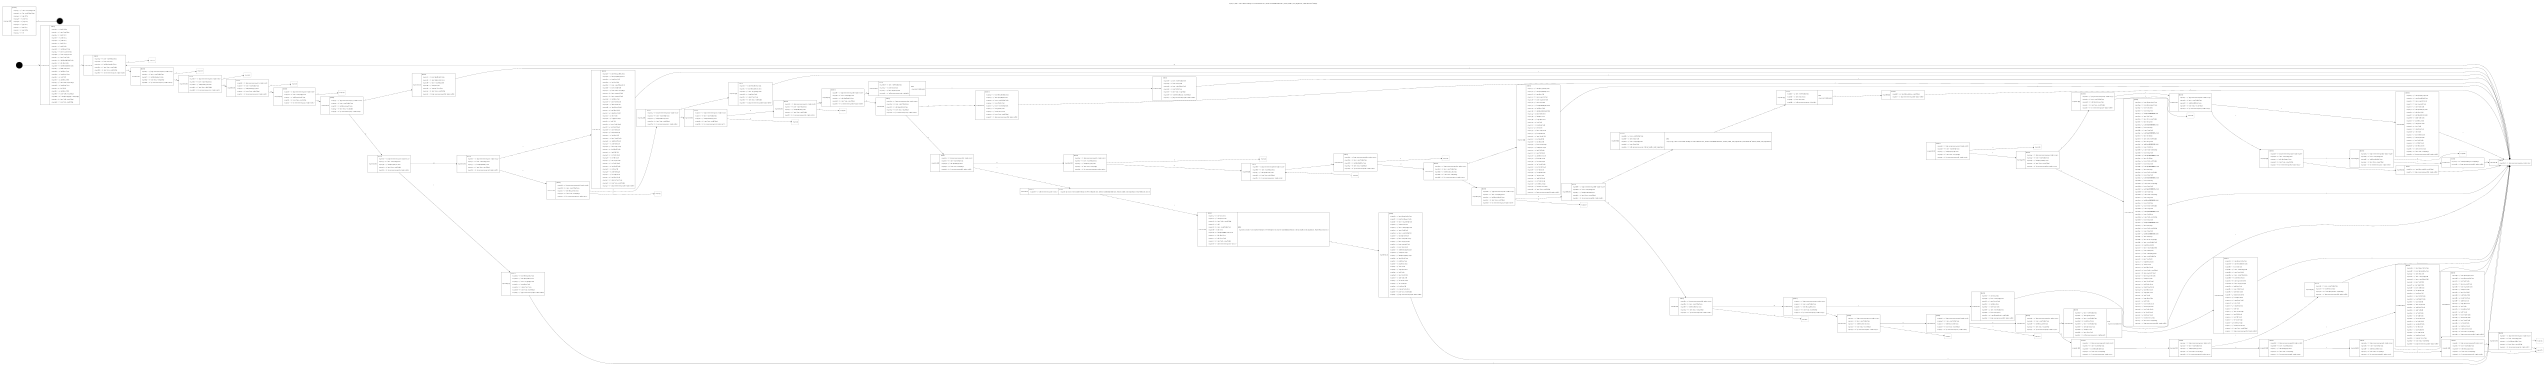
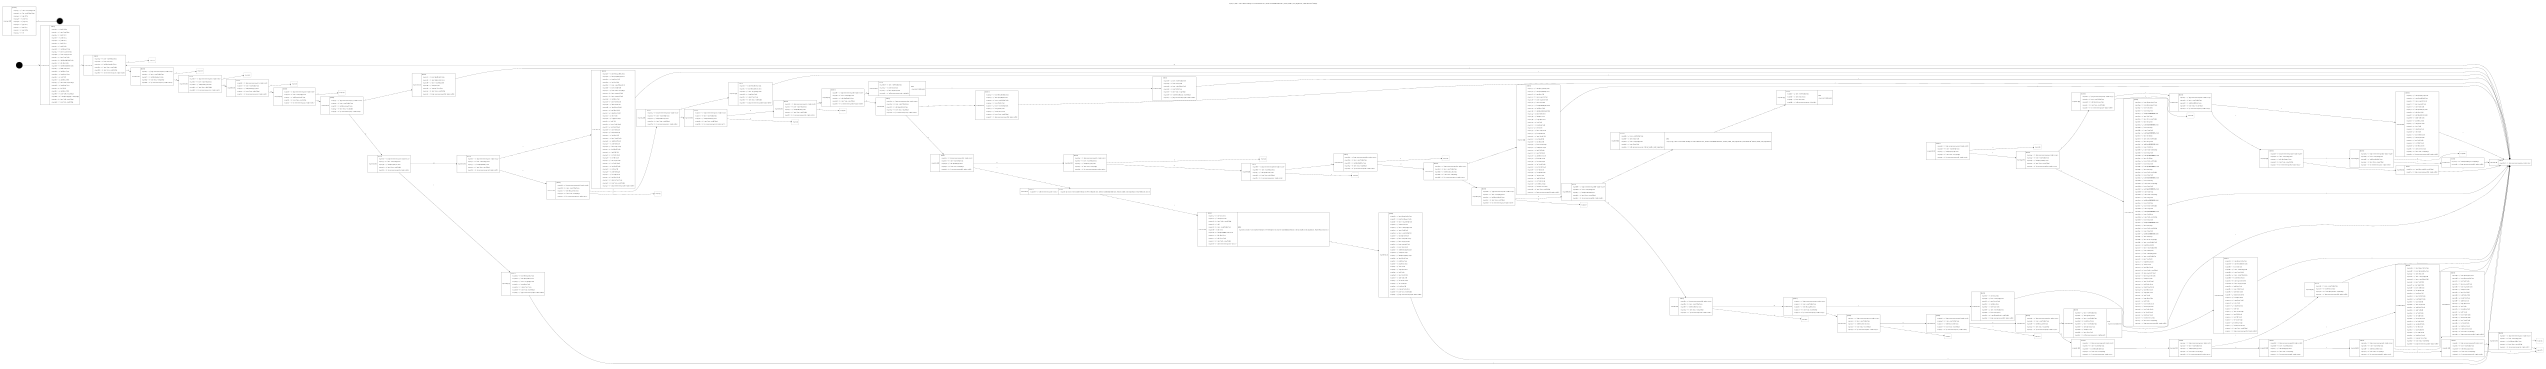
node "0x401fbd [15]": removed
edge "0x401c9c" -> "0x401868 [28]": reversed
